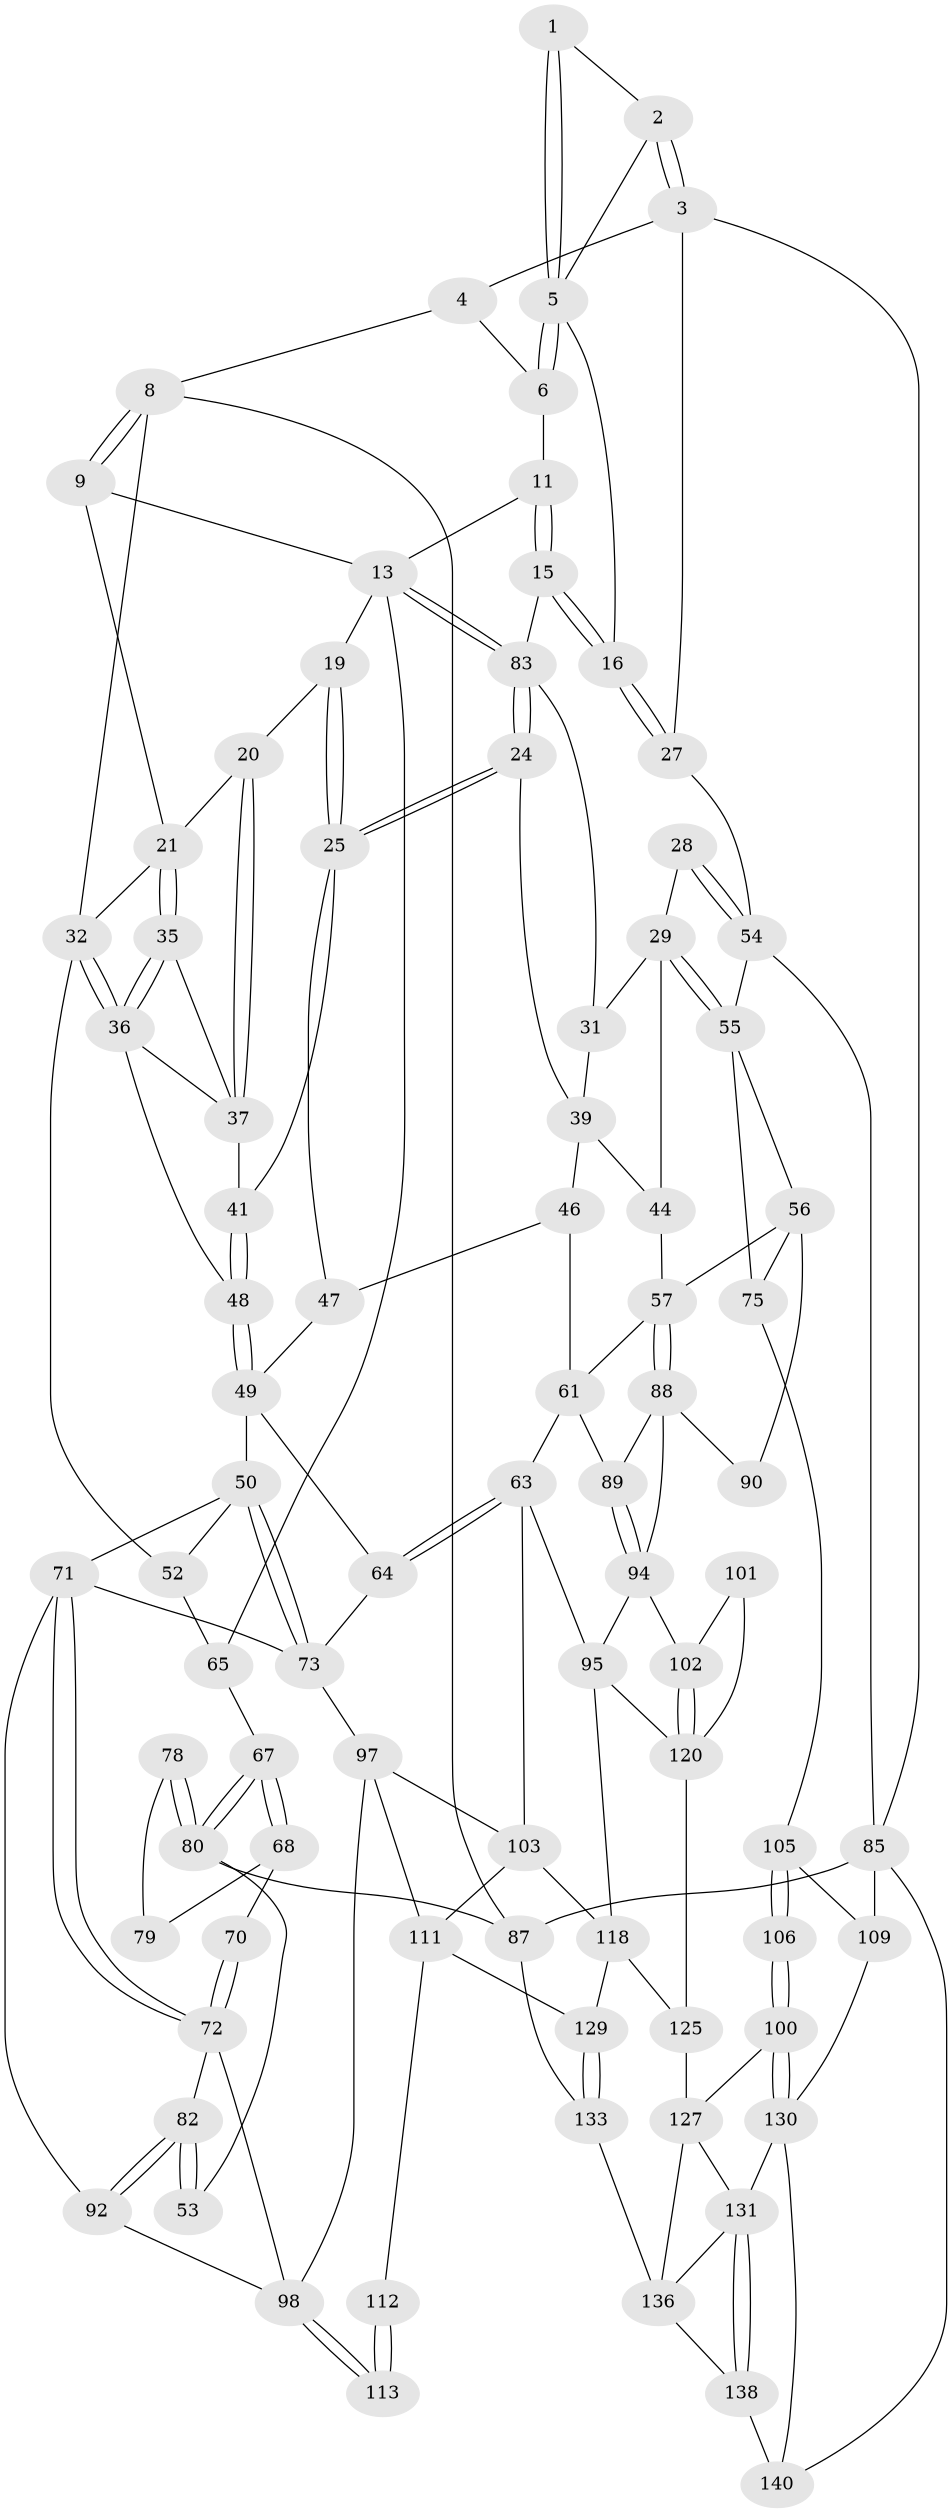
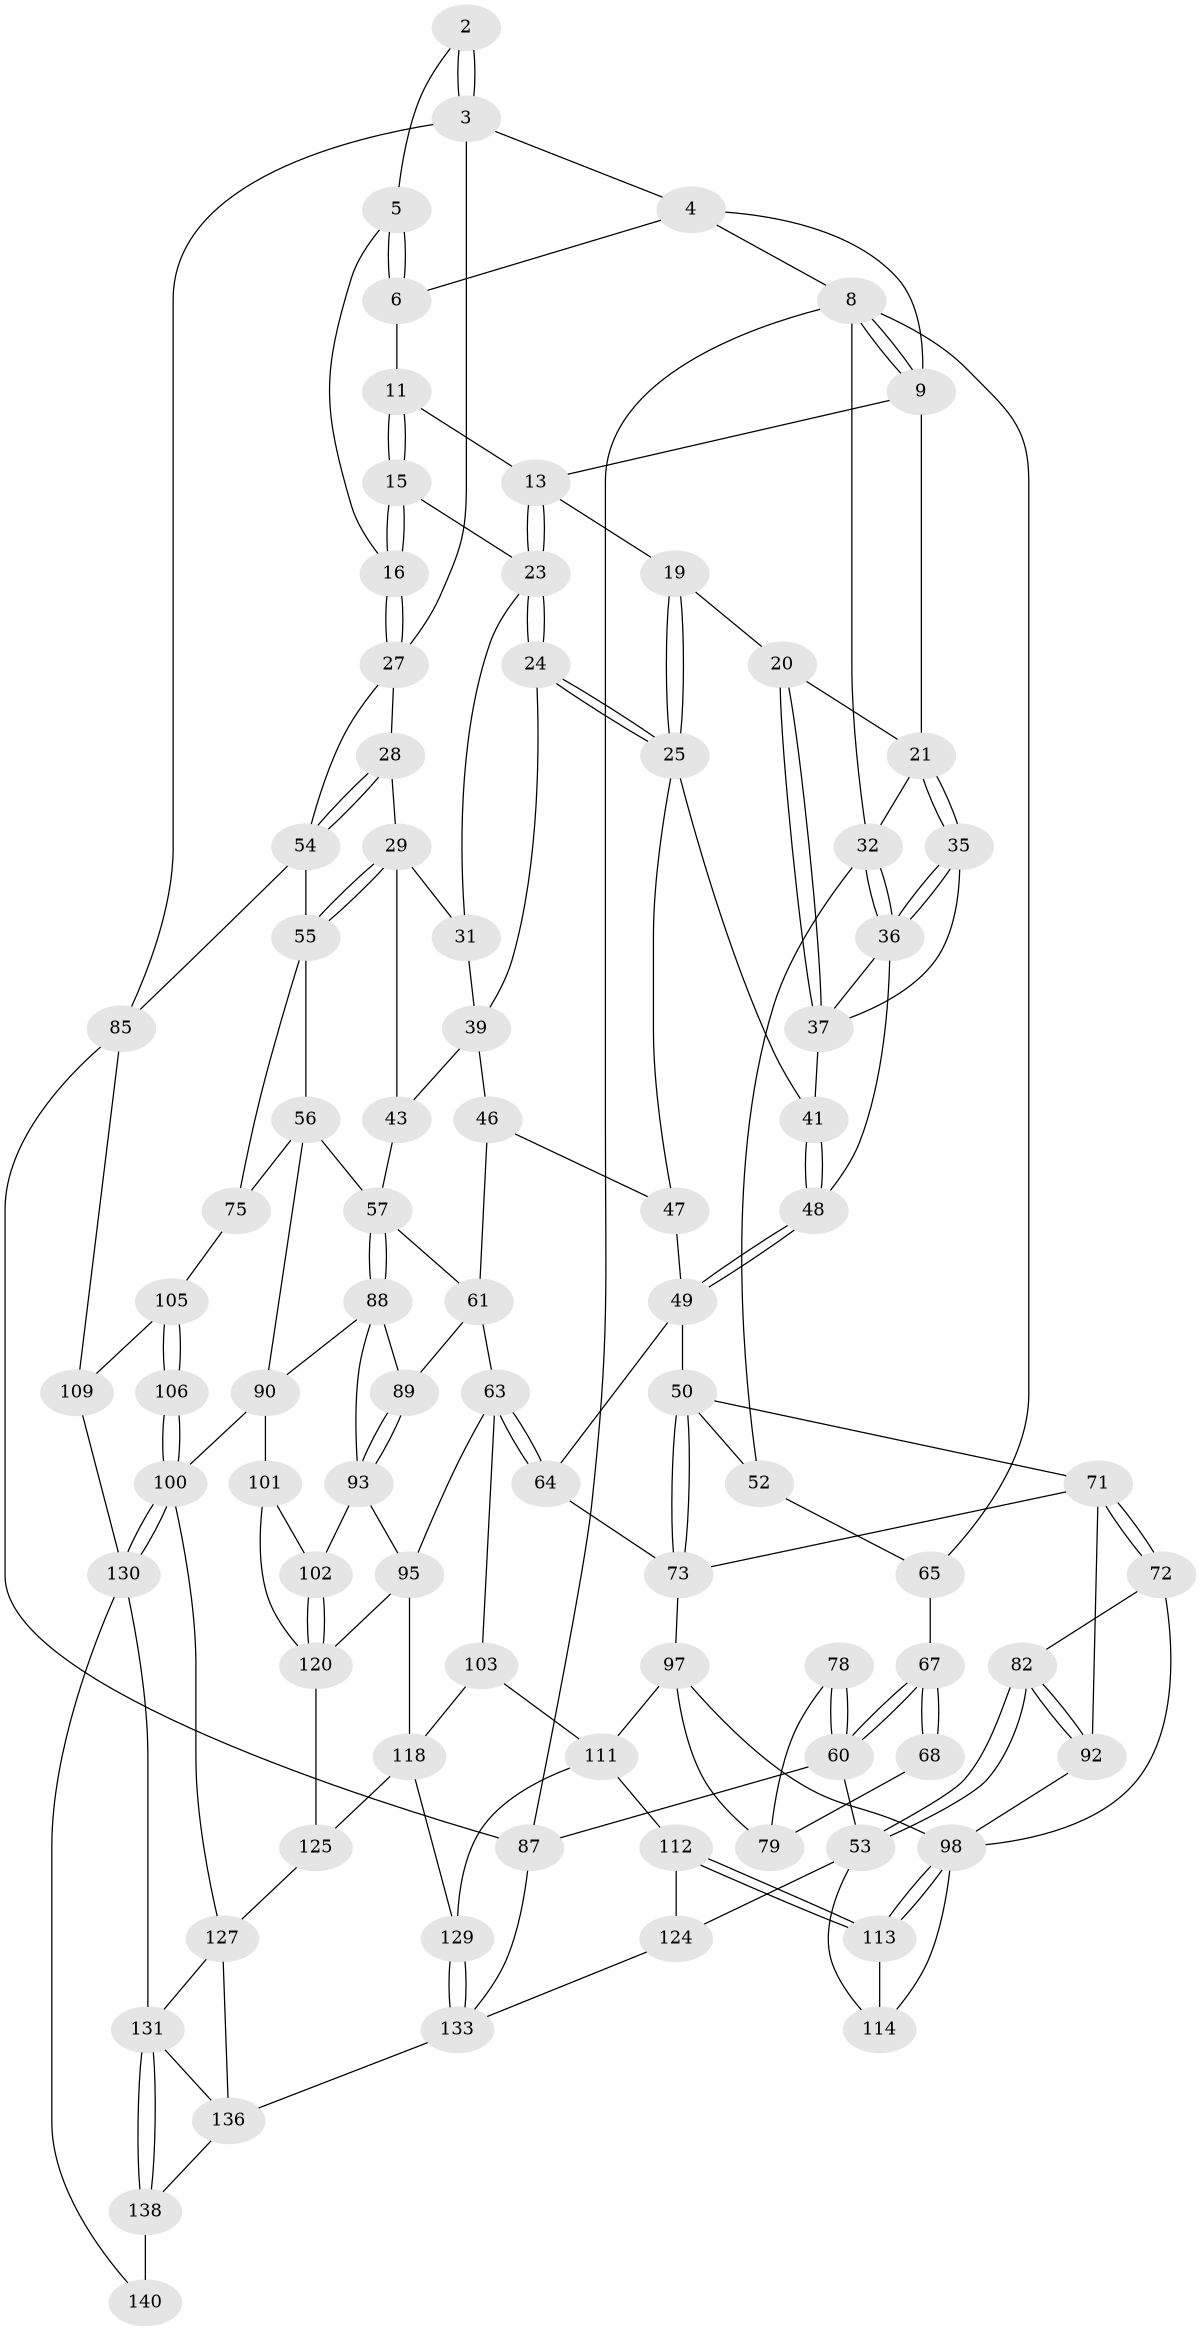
node "1": removed
edge "4" -- "9": added
node "83": label "83" -> "23"
edge "27" -- "28": added
edge "13" -- "65": now "8" -- "65"
node "44": label "44" -> "43"
edge "90" -- "100": added
edge "90" -- "101": added
node "94": label "94" -> "93"
edge "97" -- "103": now "97" -- "79"
node "80": label "80" -> "60"
node "70": removed
node "124": added
node "114": added
edge "85" -- "140": removed
